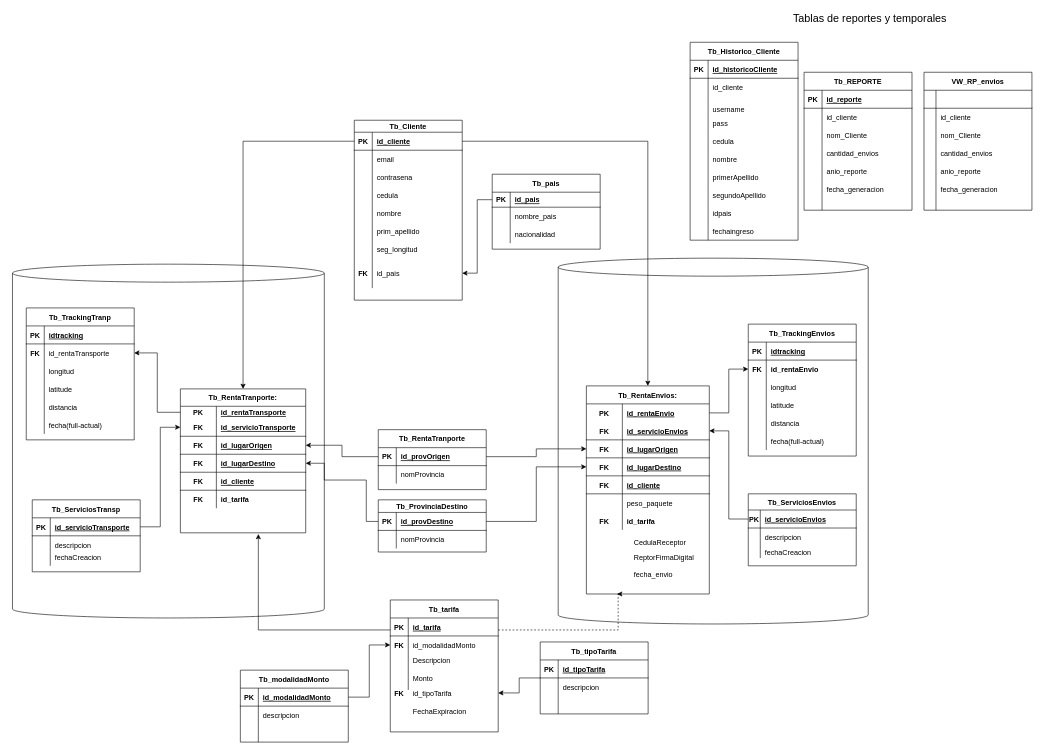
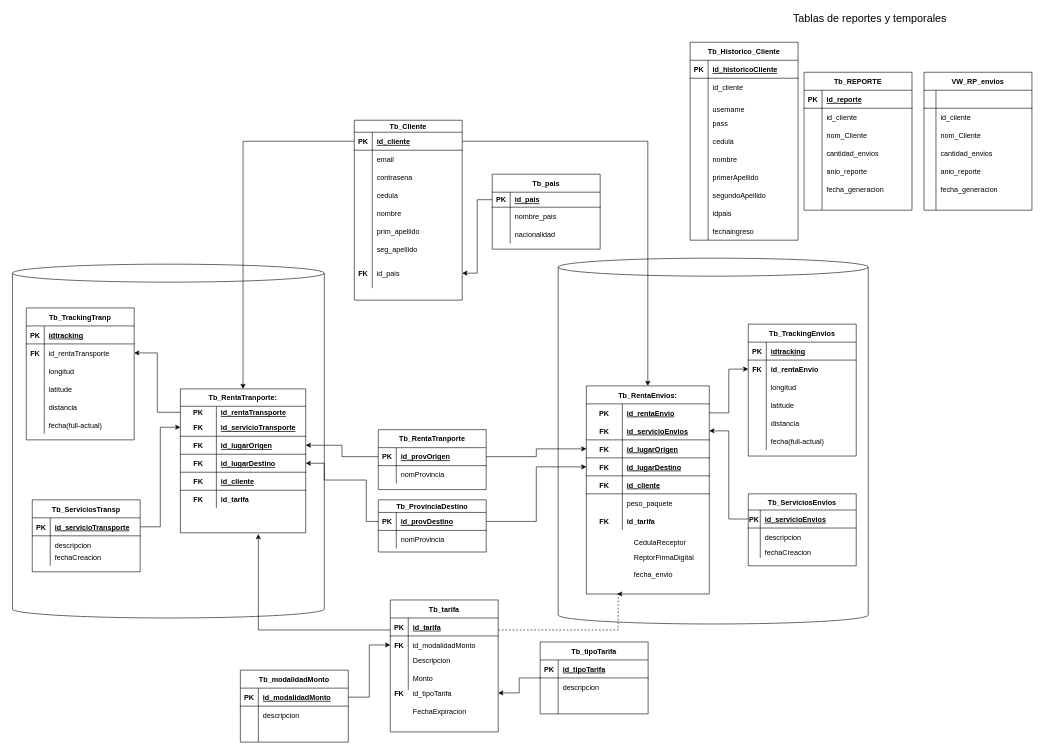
node "seg_longitud": label "seg_longitud" -> "seg_apellido"
